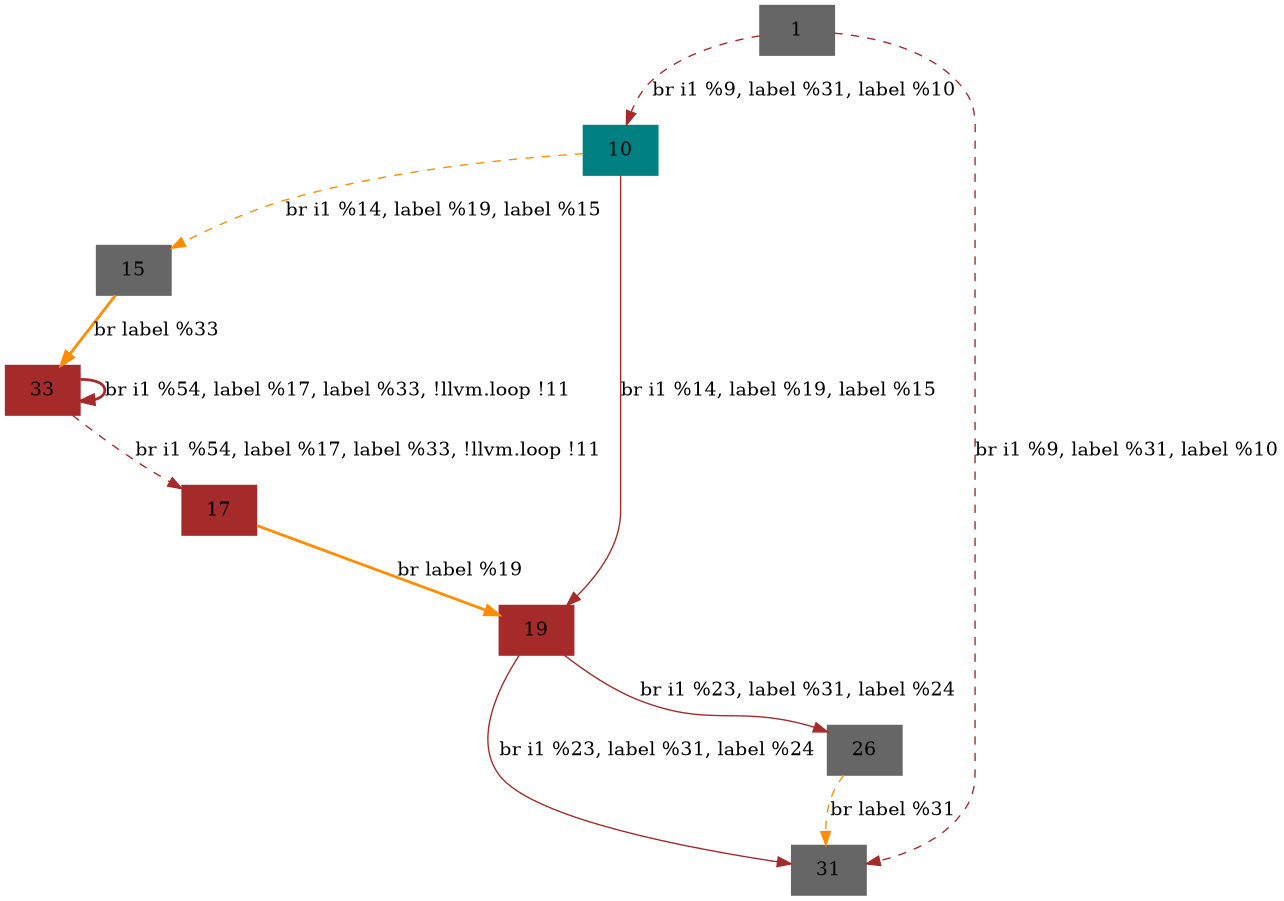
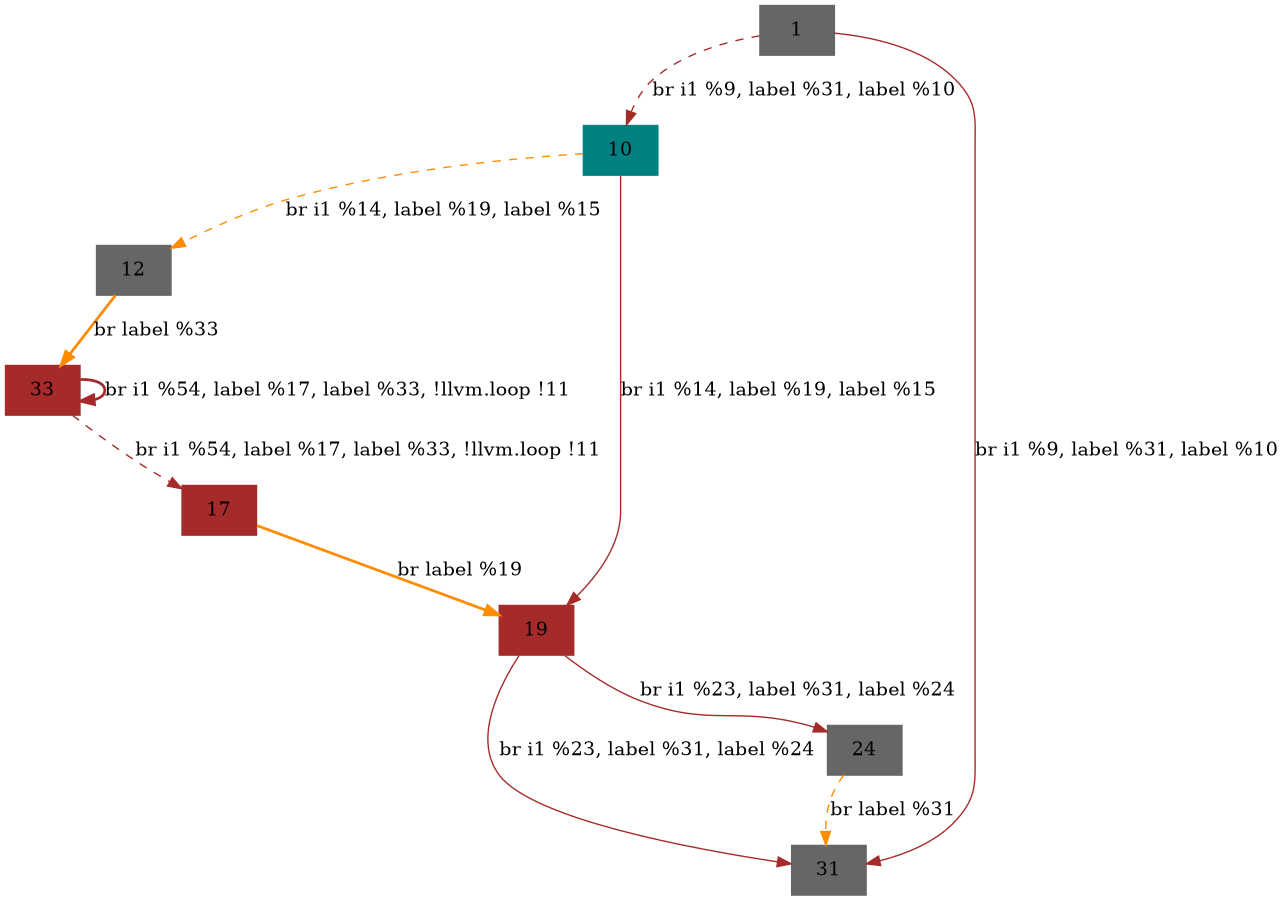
node "15": label "15" -> "12"
edge "1" -> "31": style dashed -> solid
node "26": label "26" -> "24"
